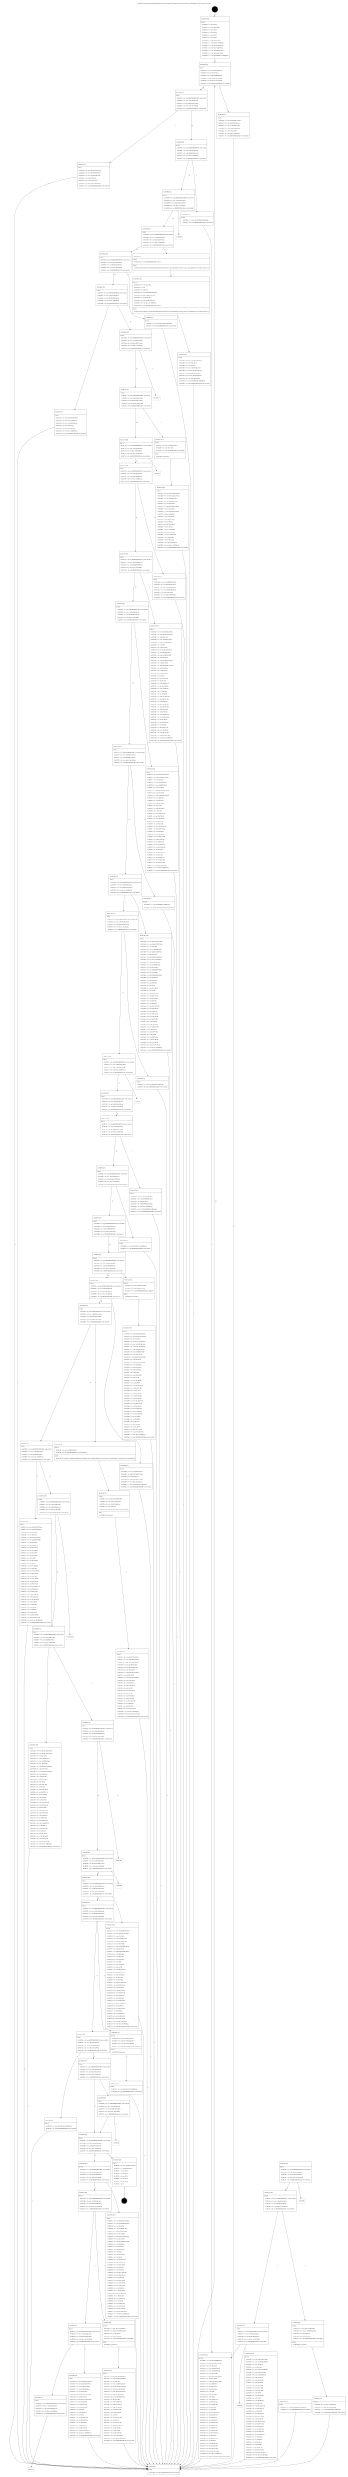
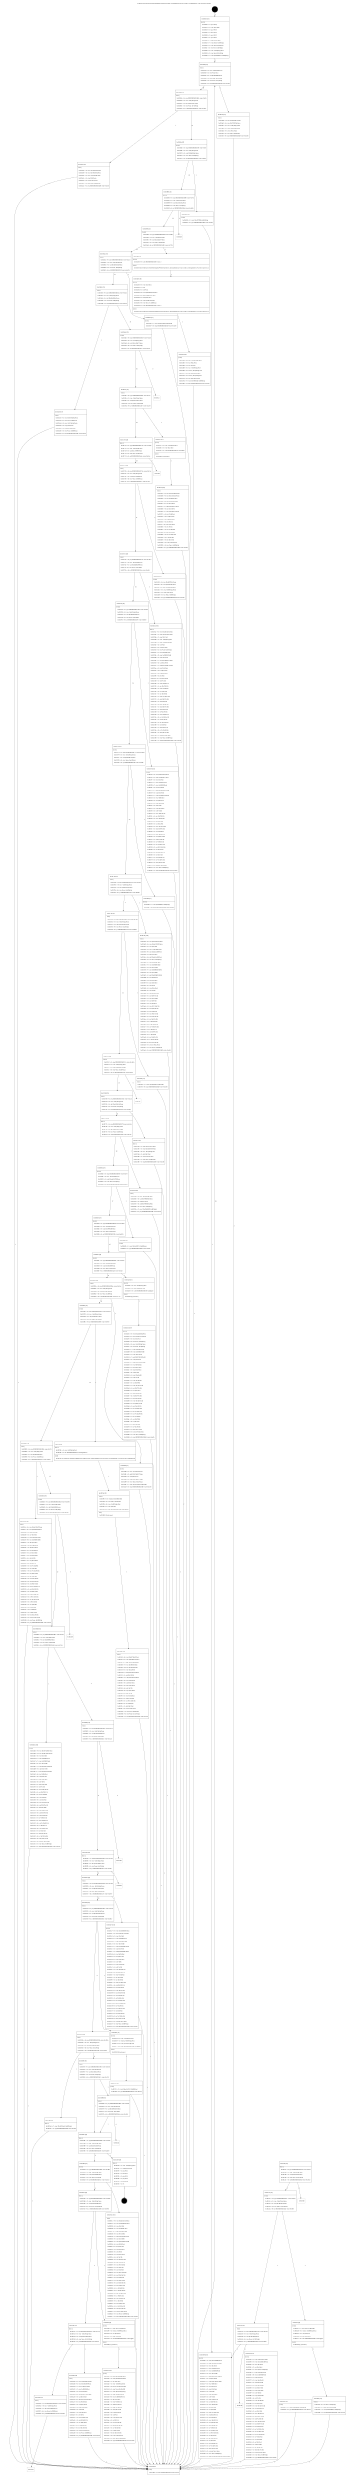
node "0x402150 [27]": added
